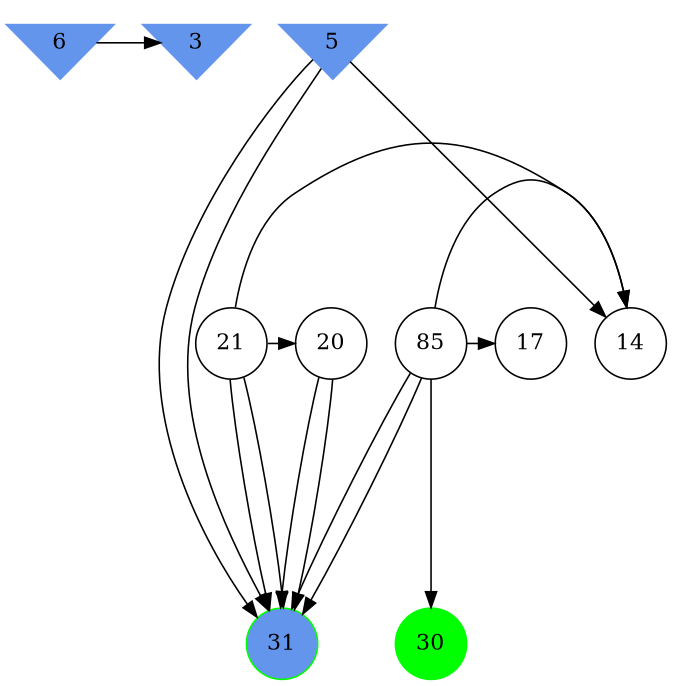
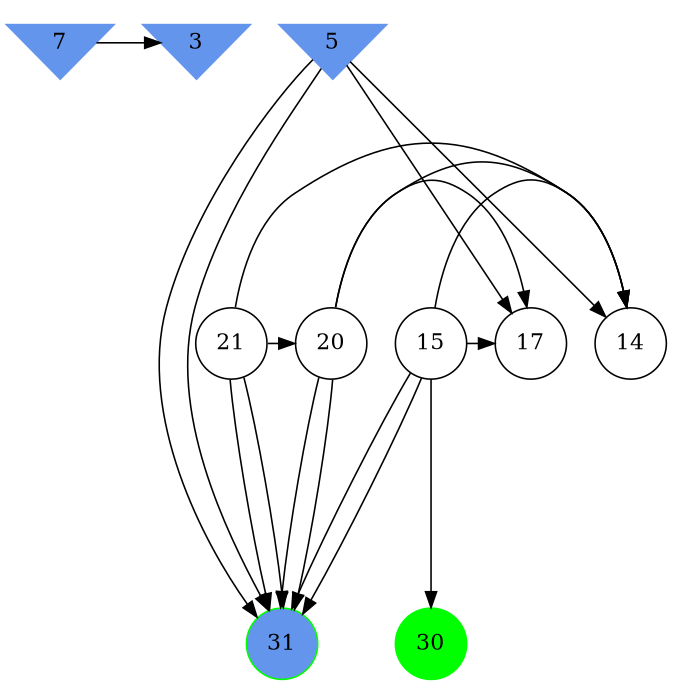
node "6": label "6" -> "7"
edge "20" -> "14": added
edge "20" -> "17": added
edge "5" -> "17": added
node "85": label "85" -> "15"
